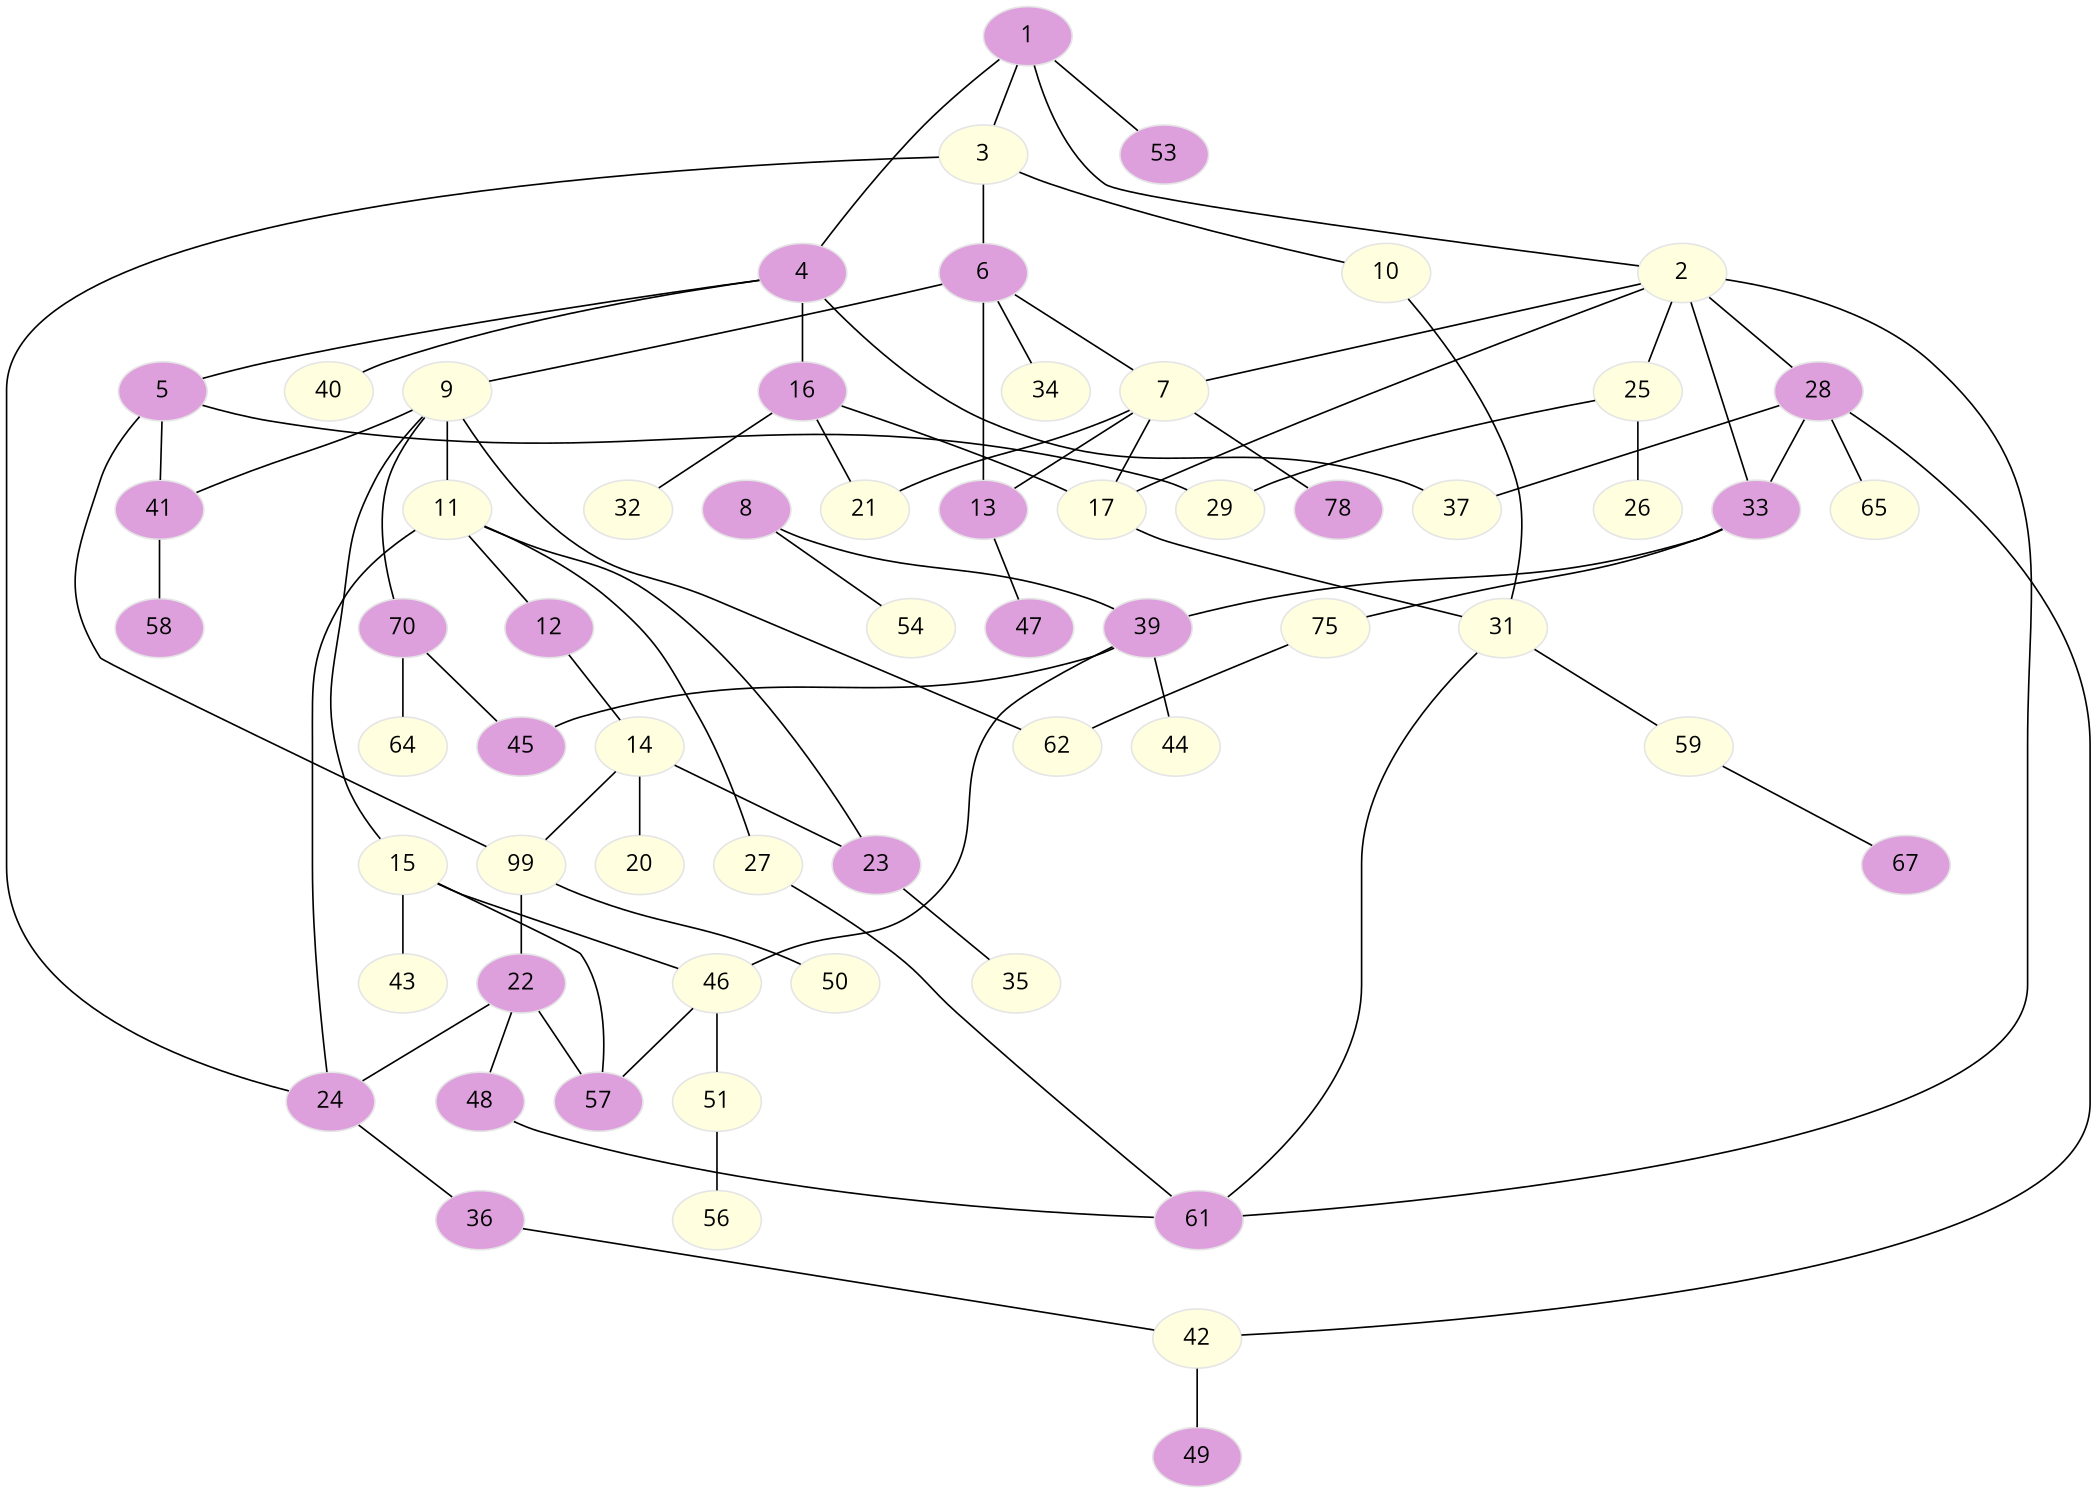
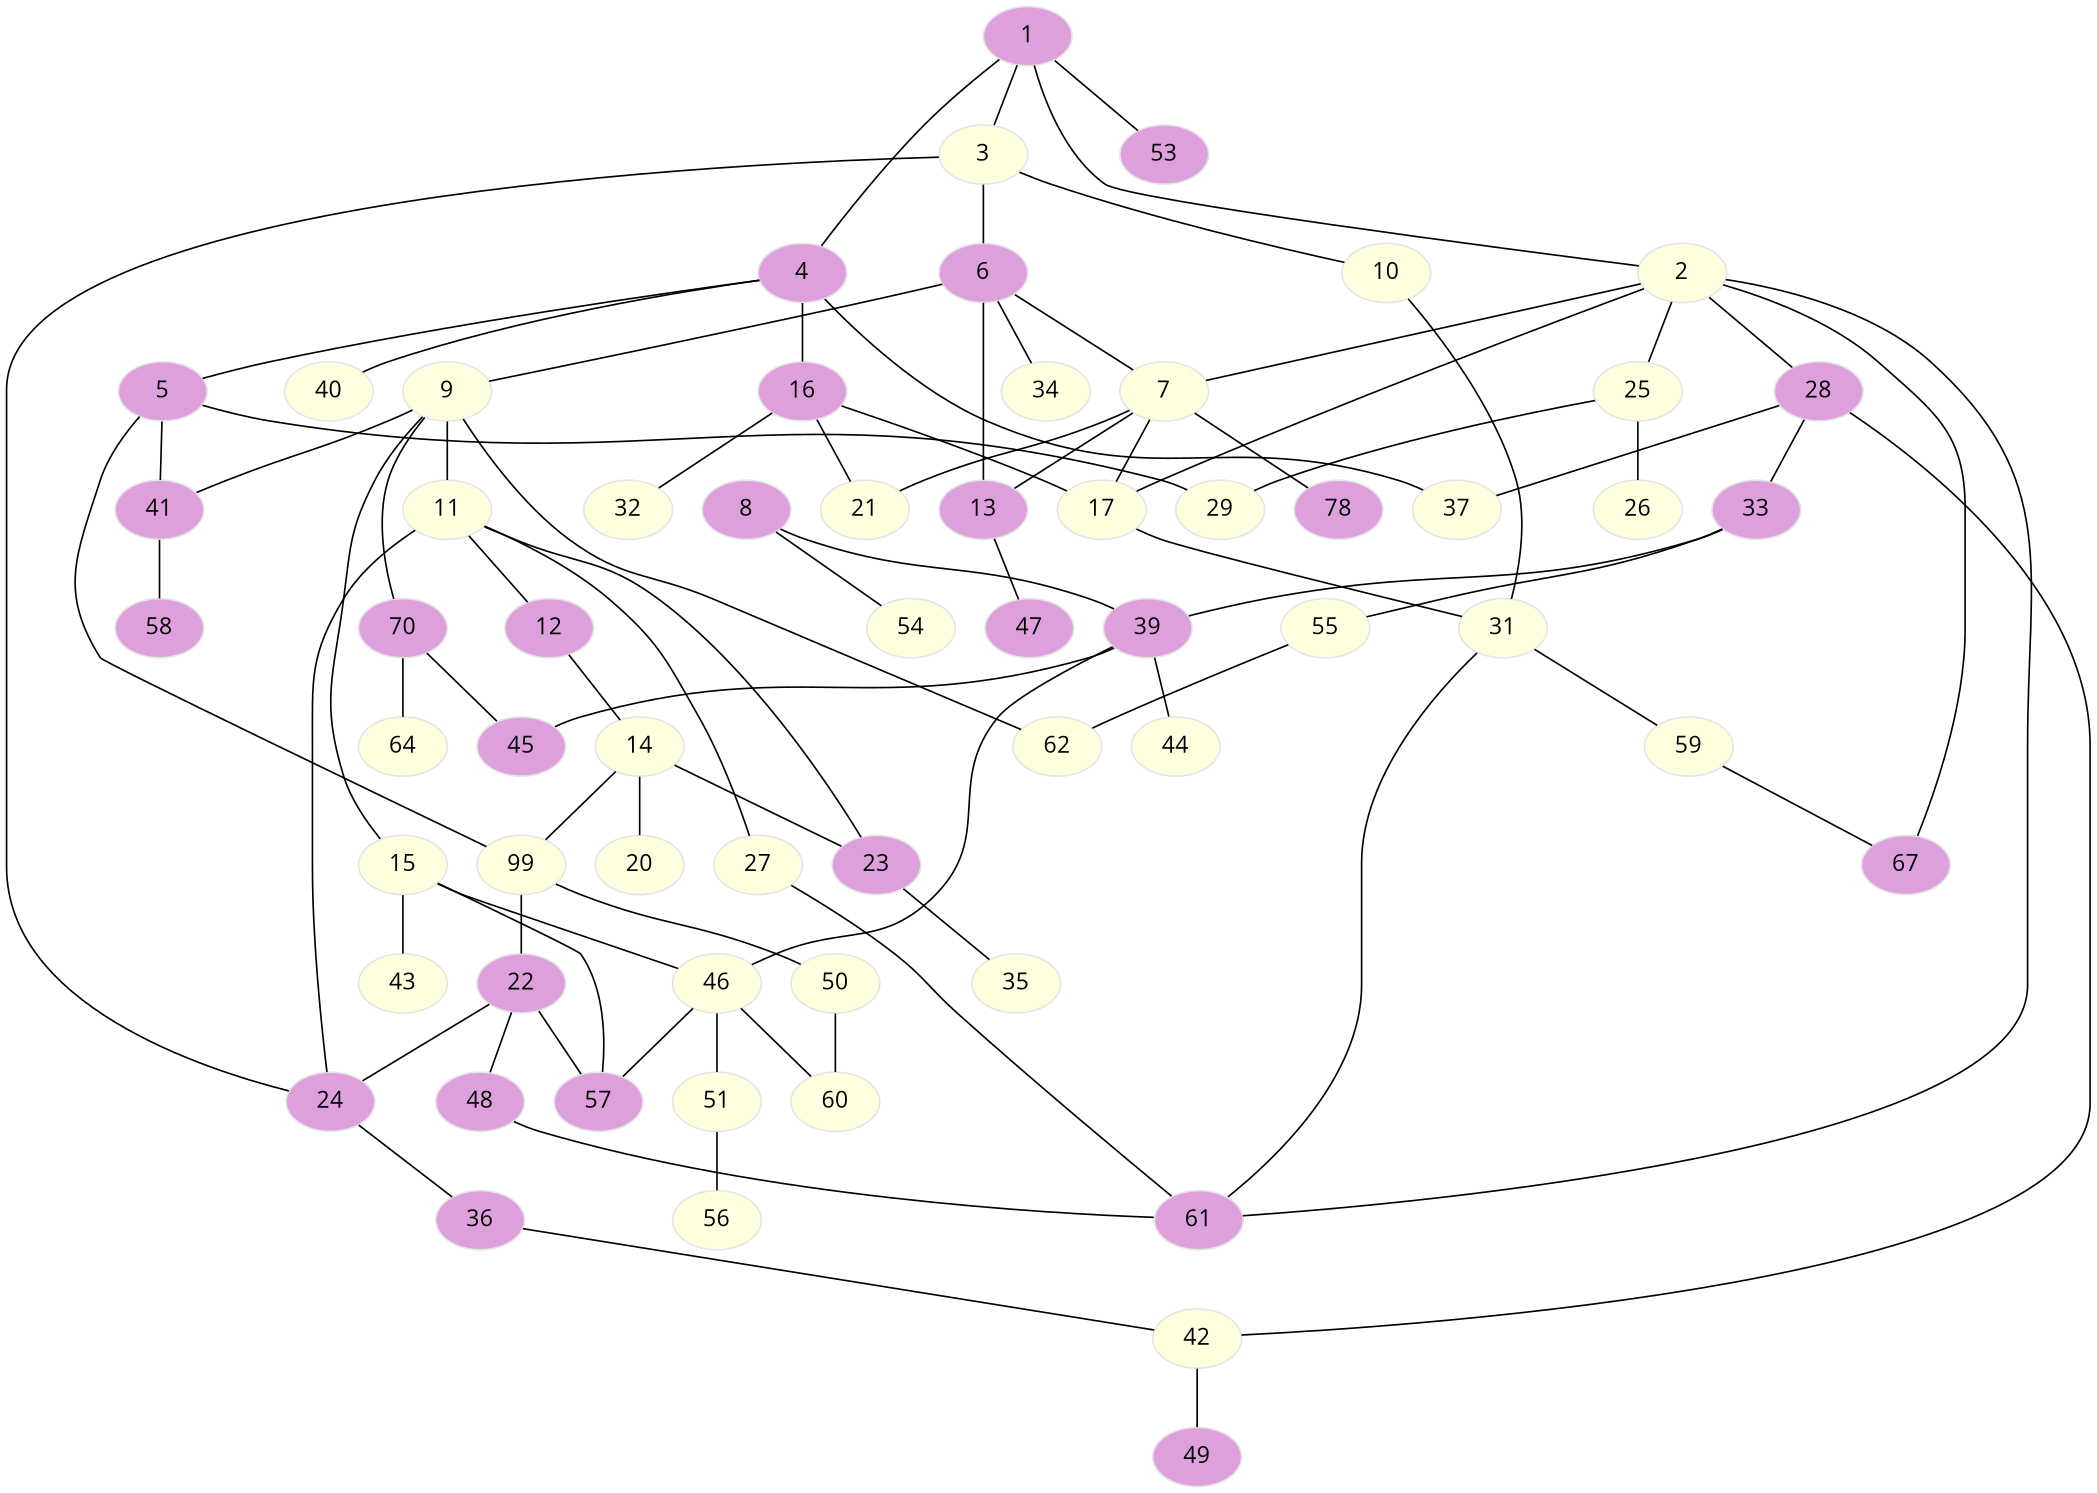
edge "2" -- "33": now "2" -- "67"
node "65": removed
node "75": label "75" -> "55"
node "60": added
